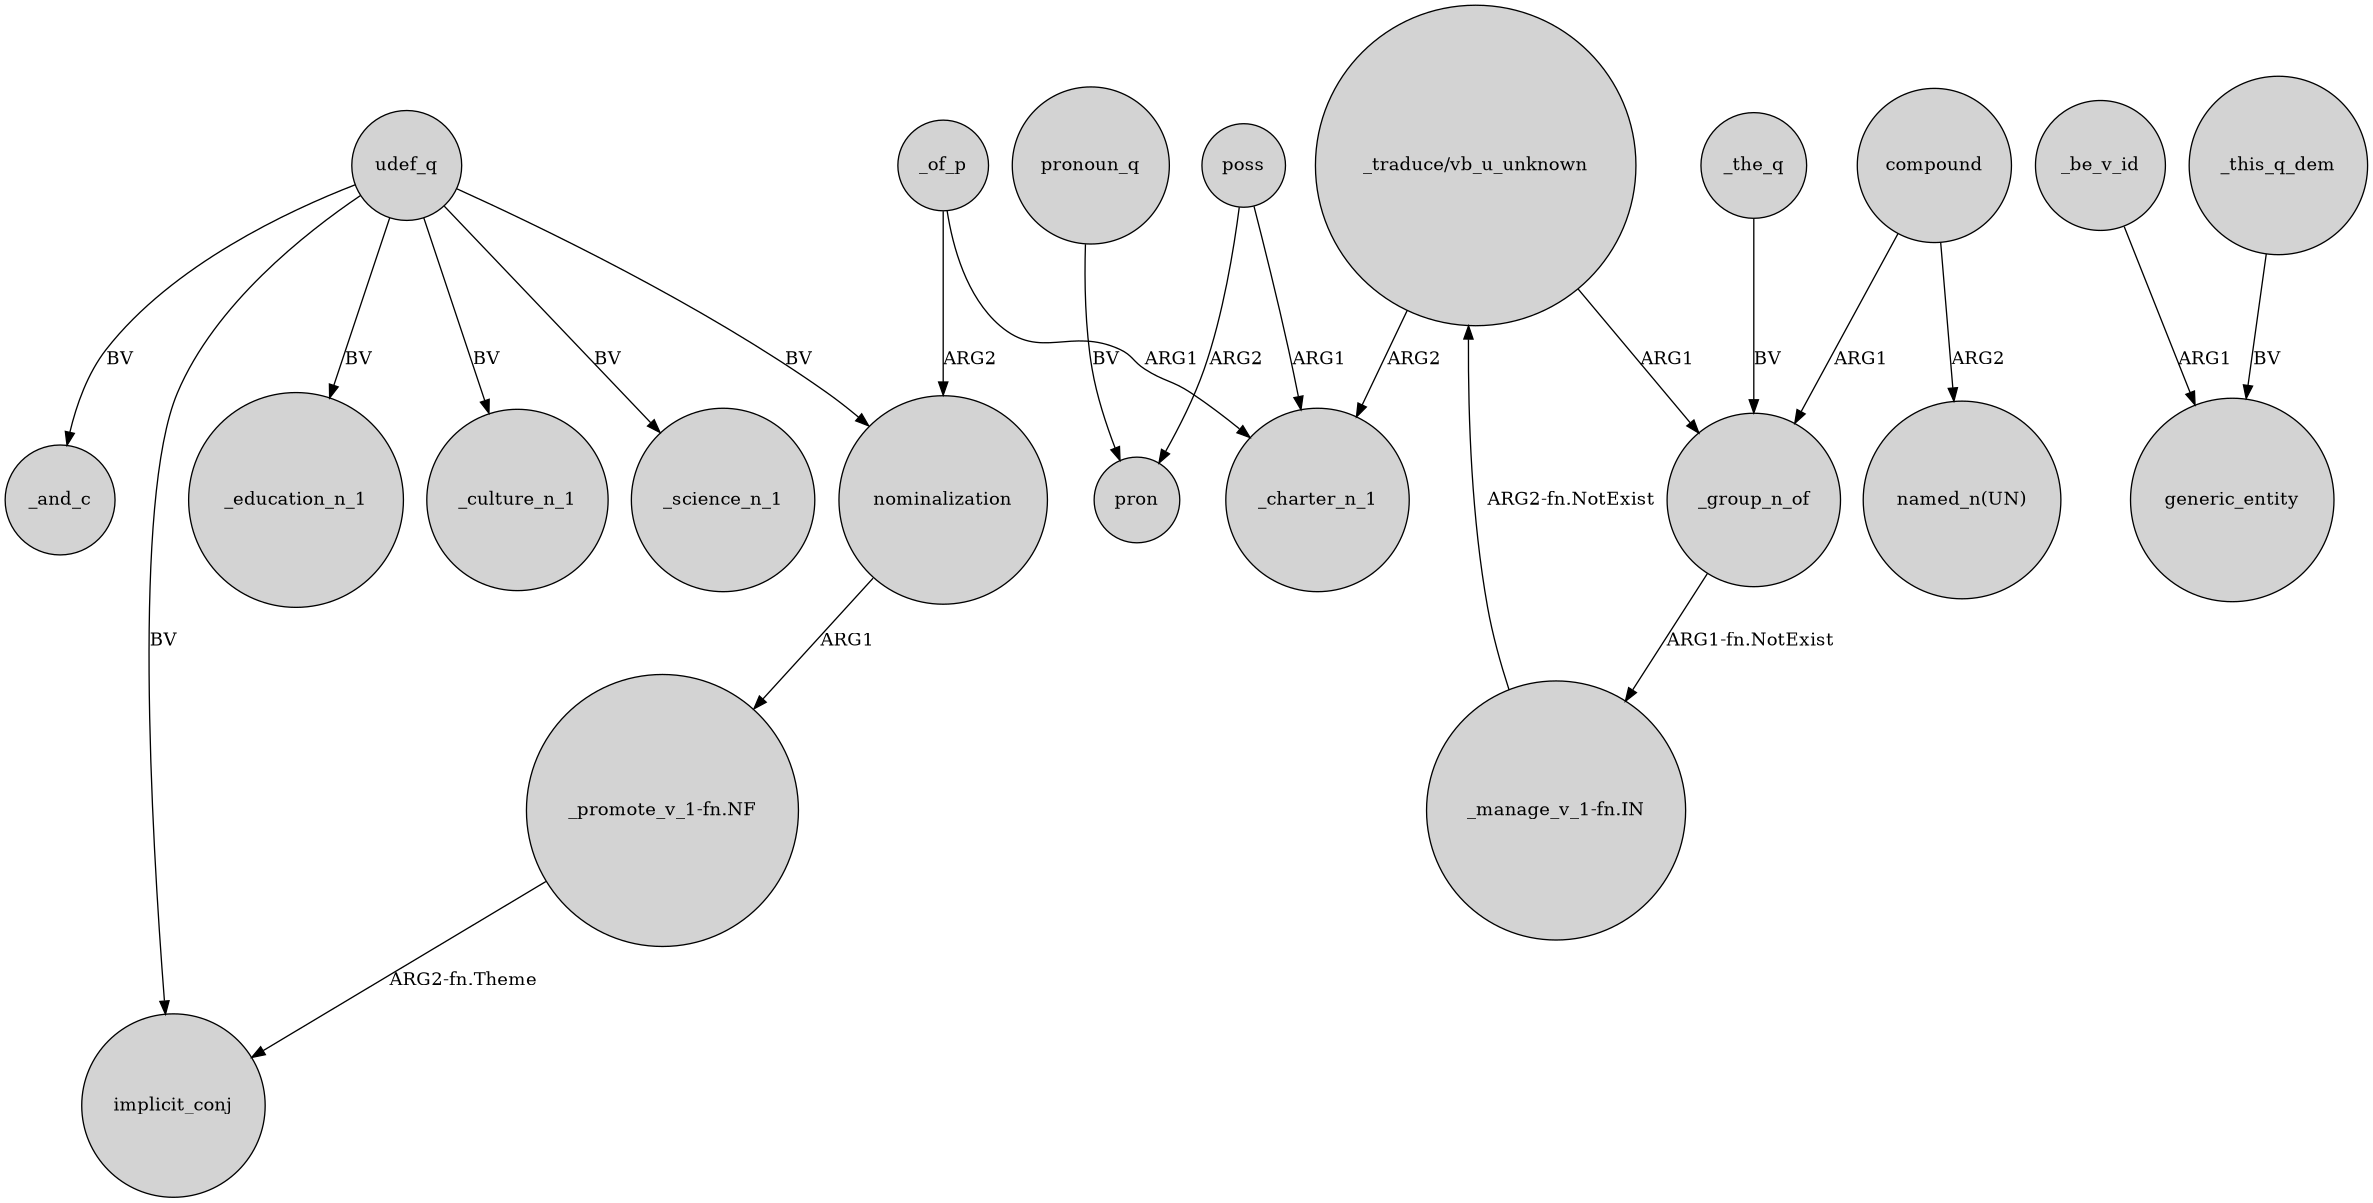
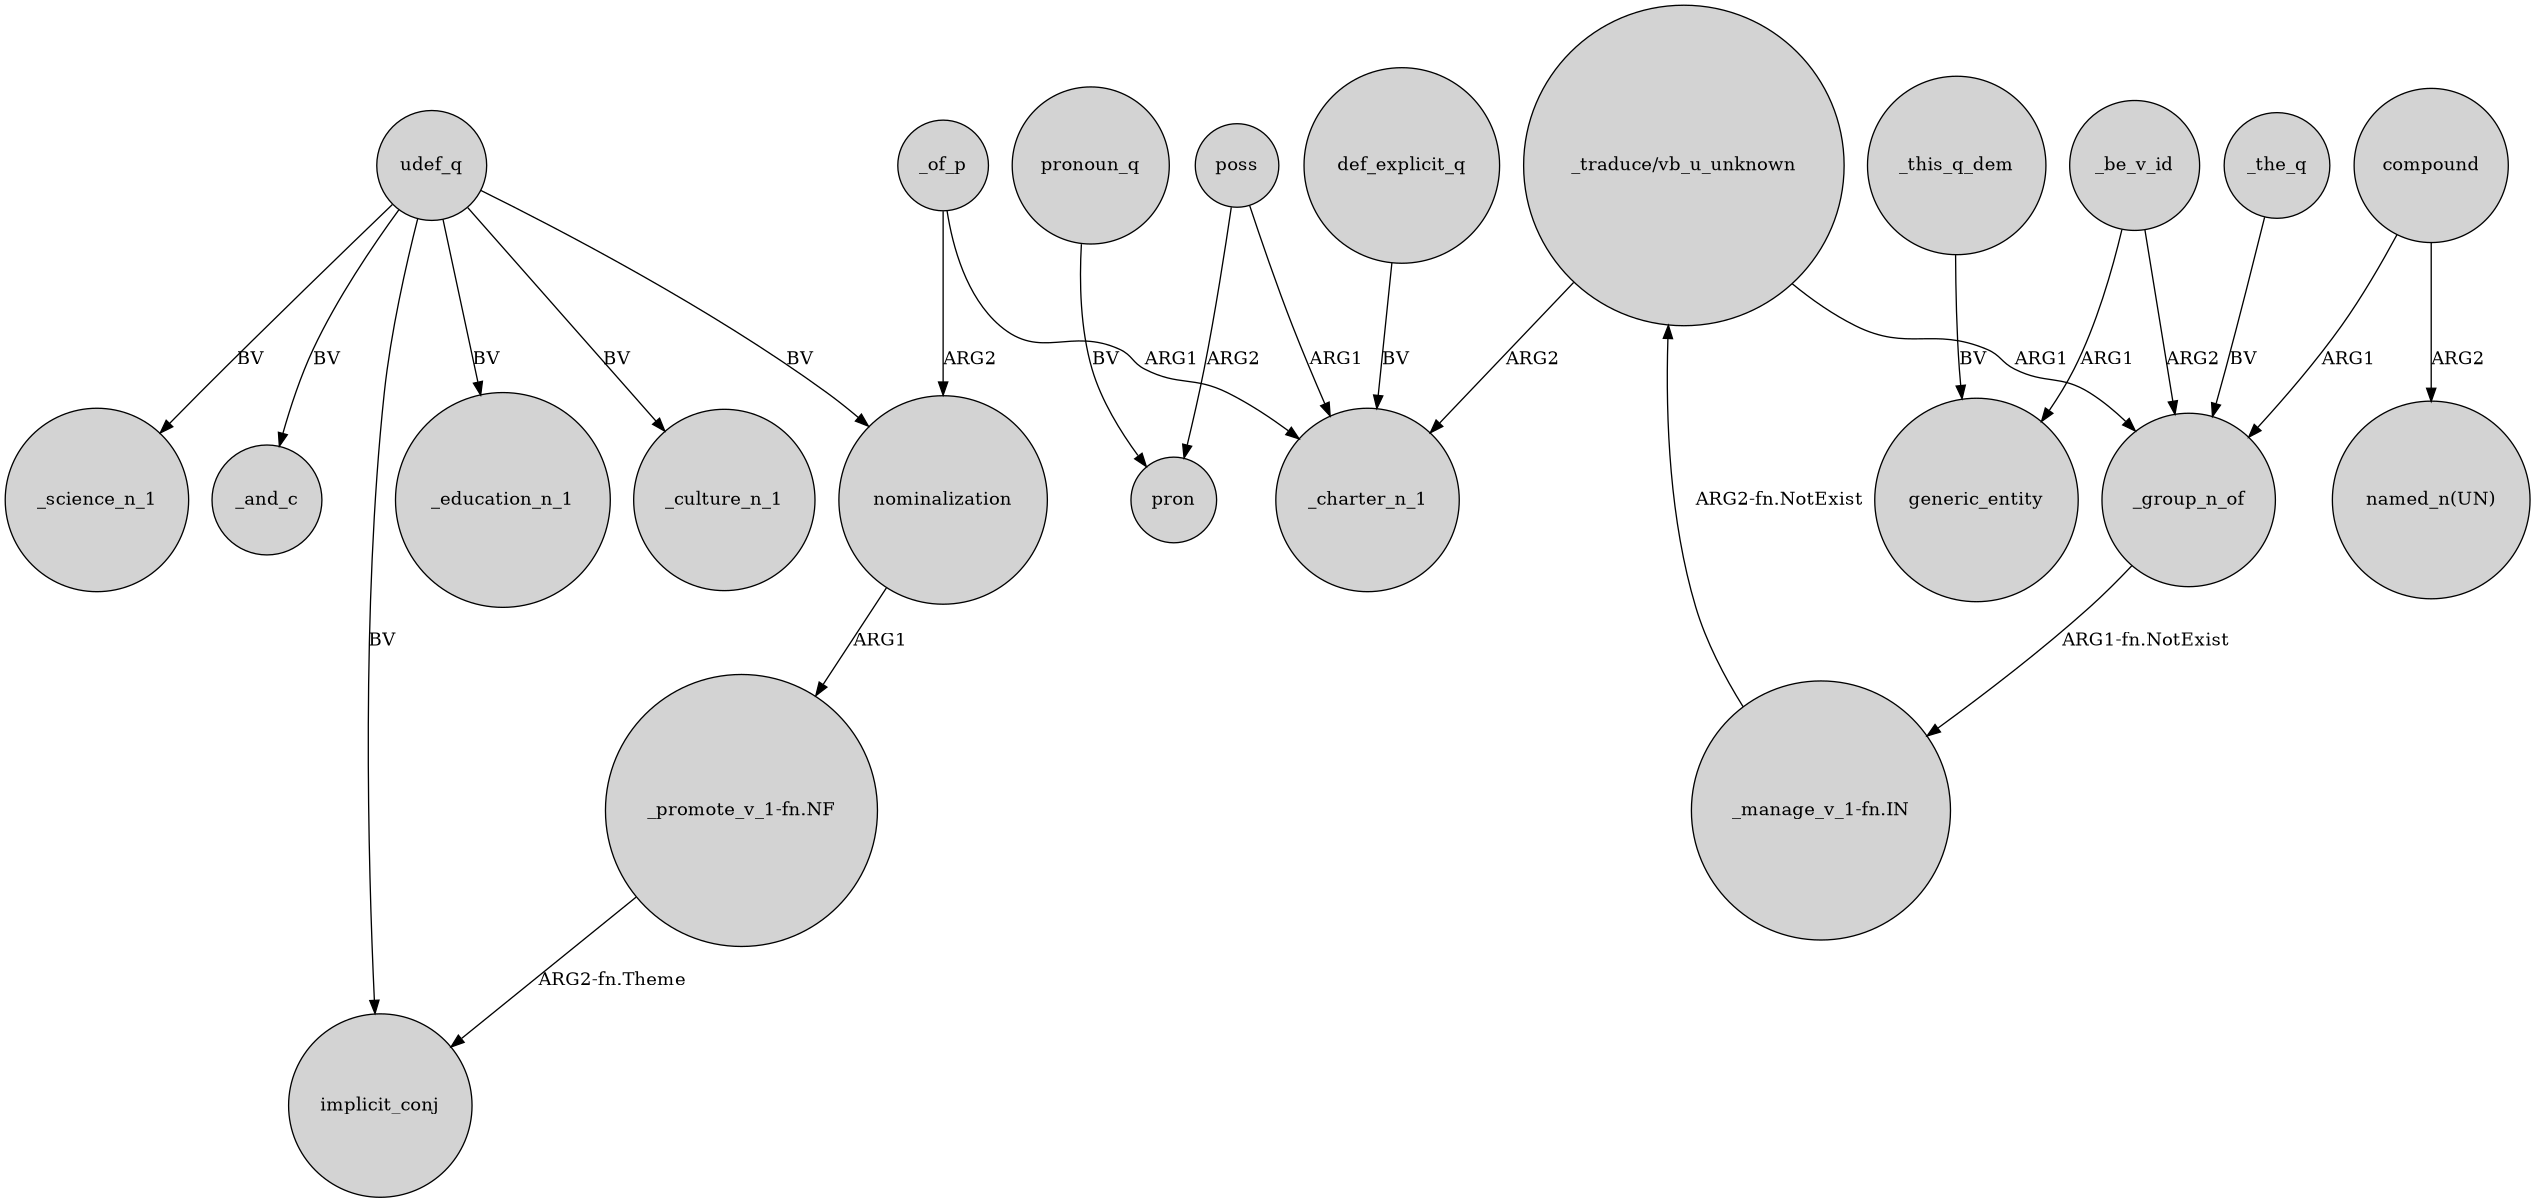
node "def_explicit_q": added
edge "_be_v_id" -> "_group_n_of": added, label "ARG2"
